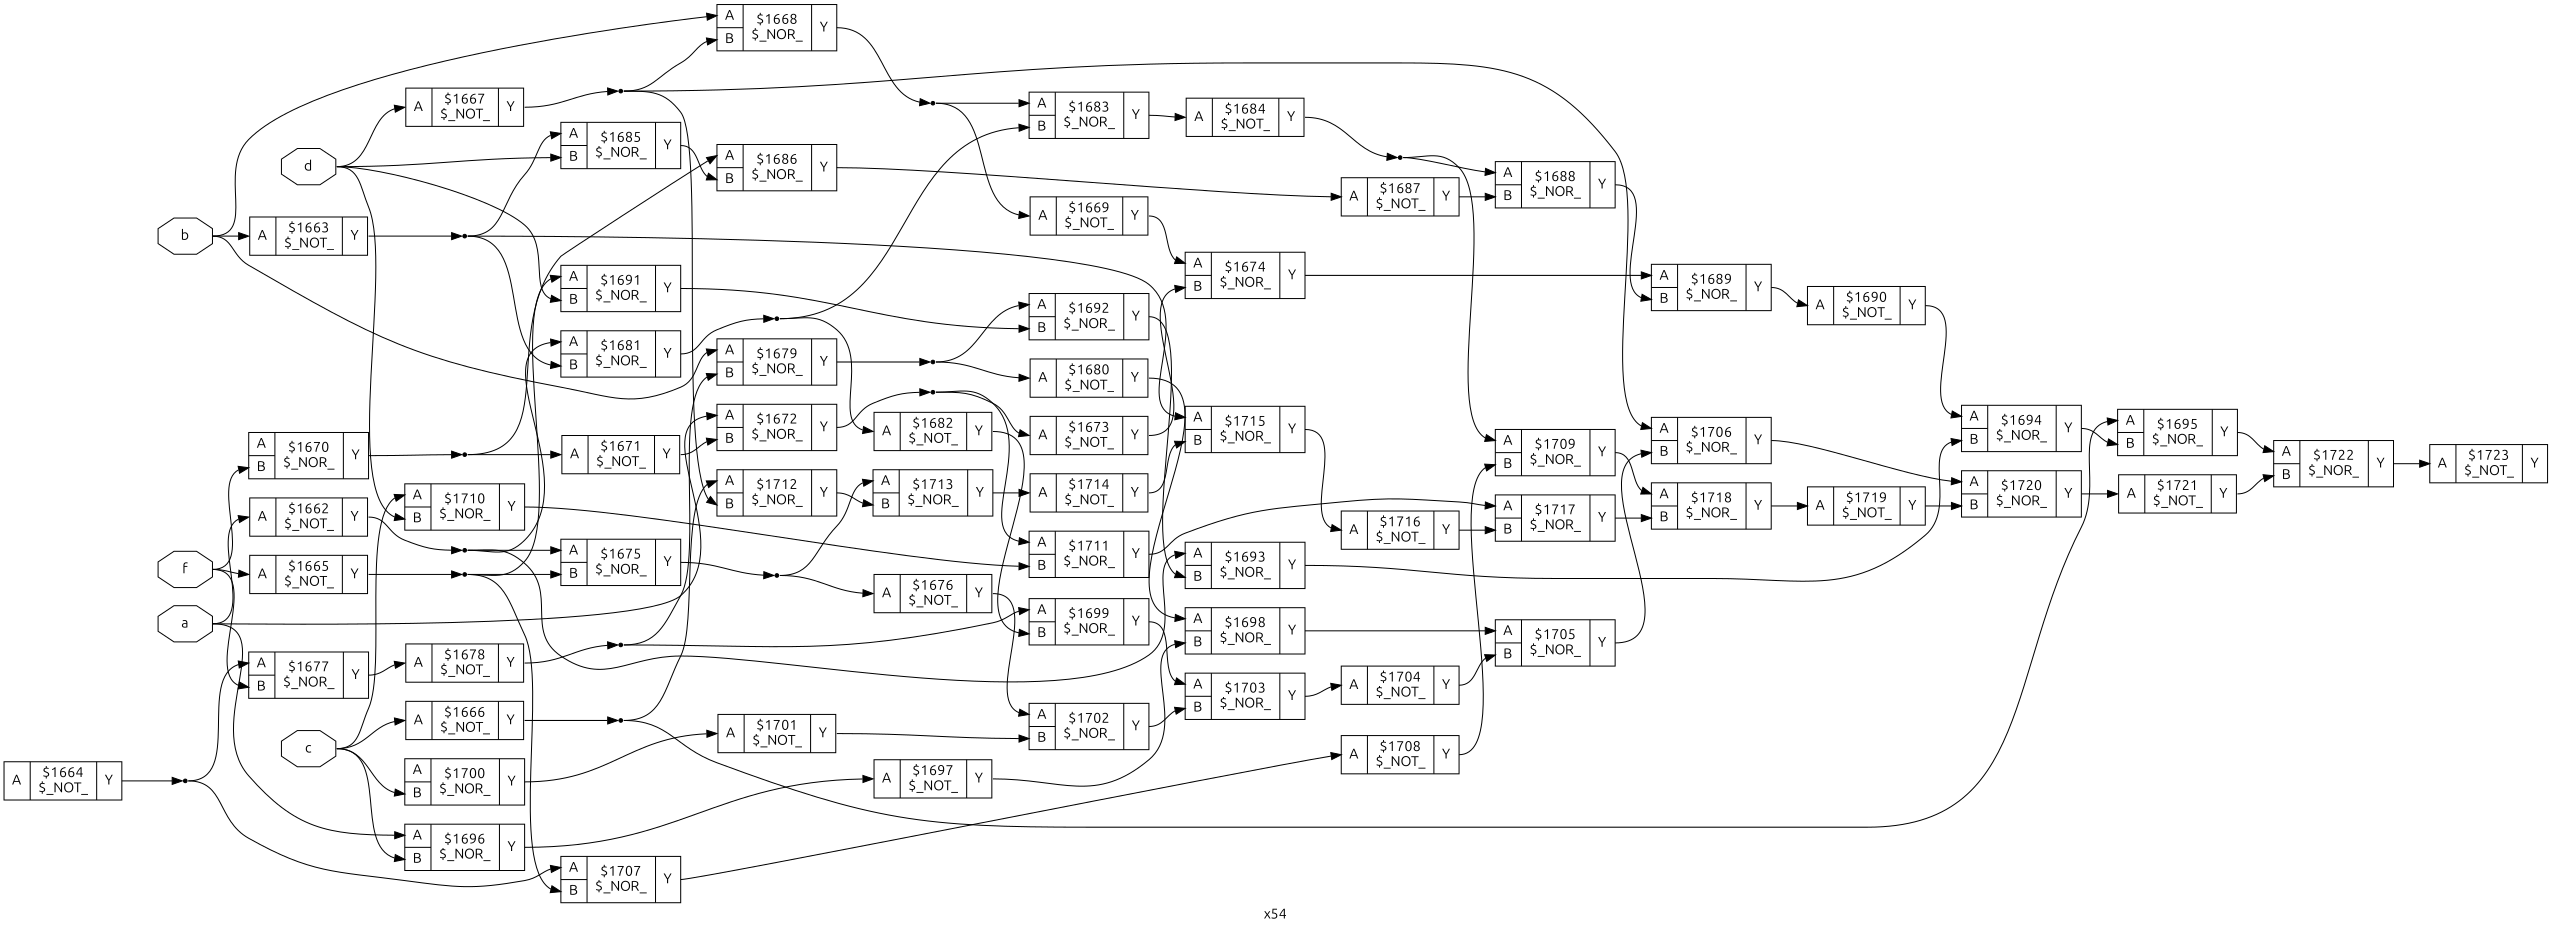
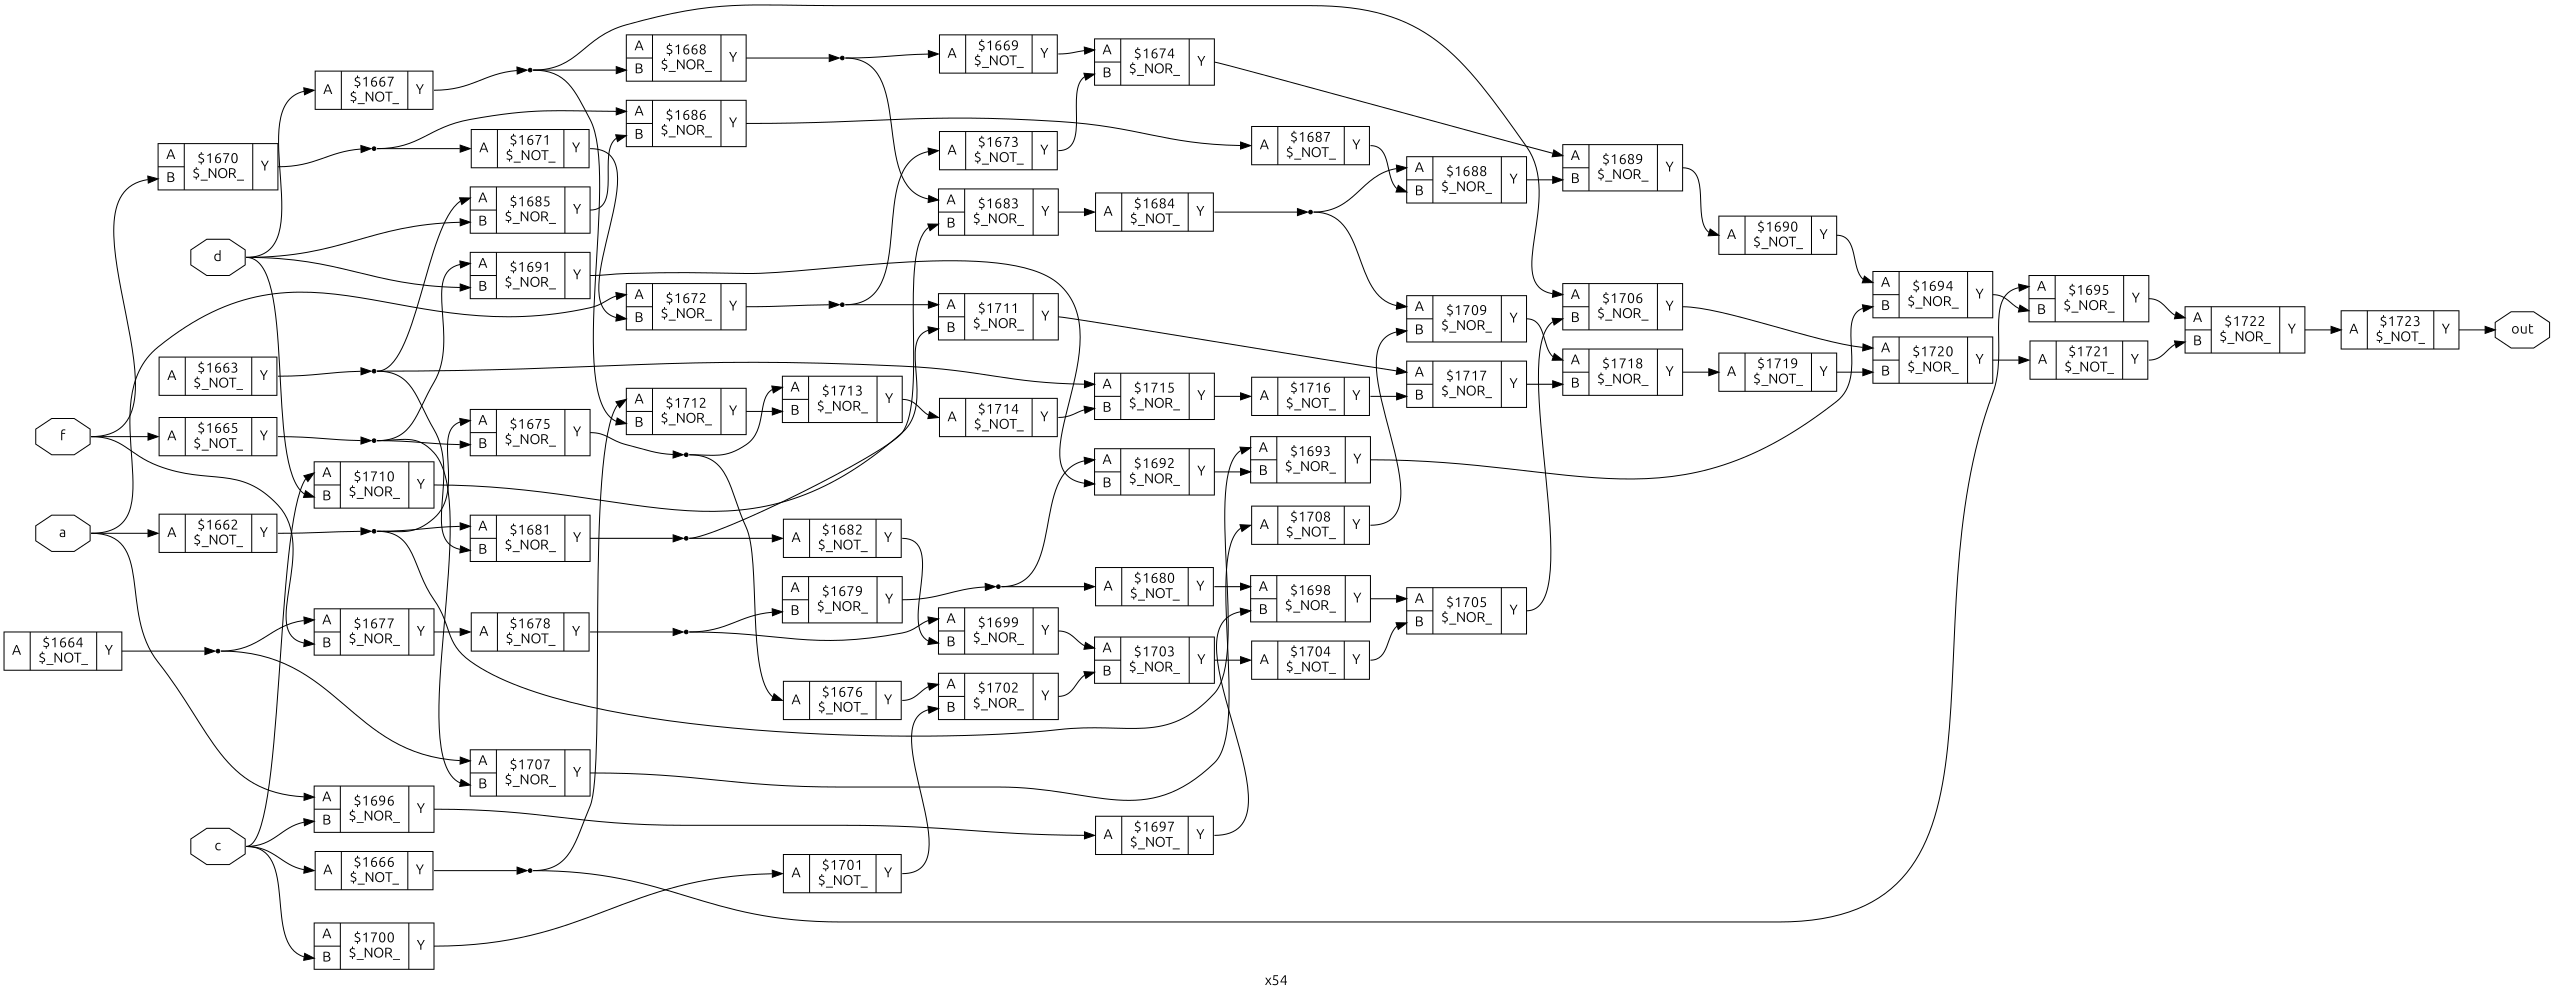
node "b": removed
node "out": added
